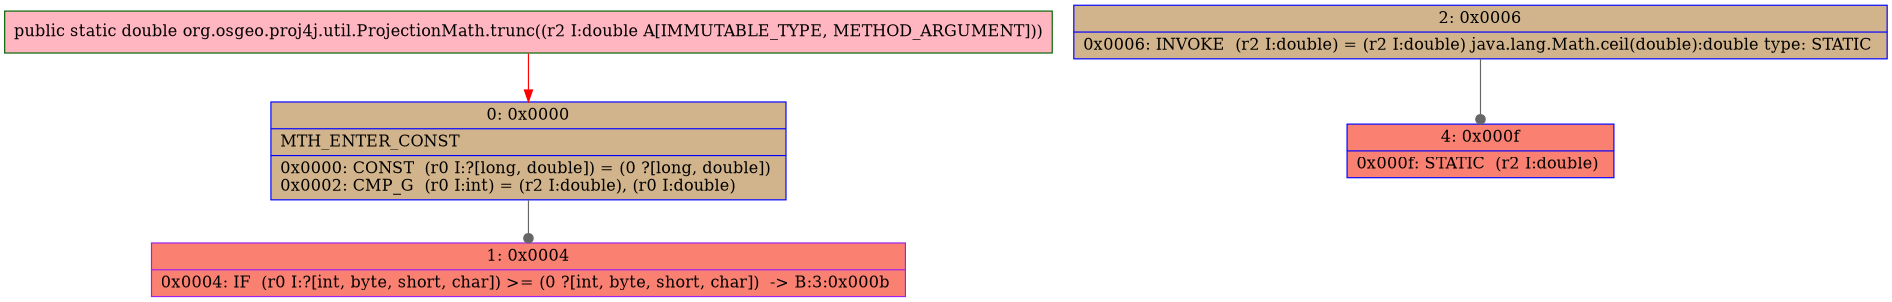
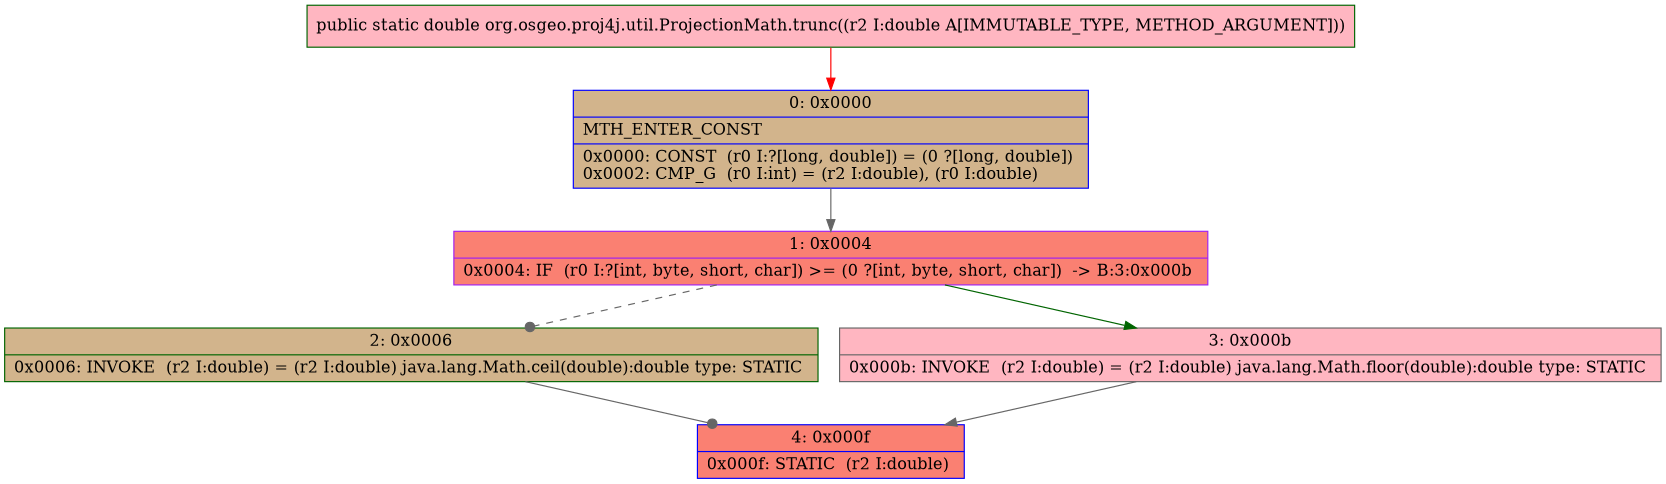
node "2: 0x0006": color blue -> darkgreen
edge "0: 0x0000" -> "1: 0x0004": arrowhead dot -> normal
edge "1: 0x0004" -> "2: 0x0006": added
node "3: 0x000b": added
